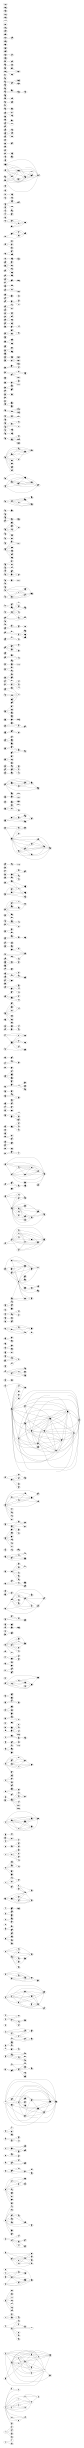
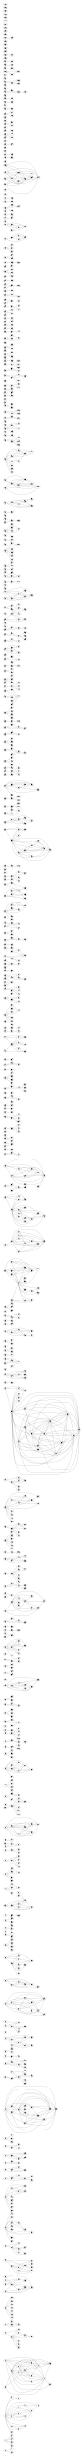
node "573": removed
